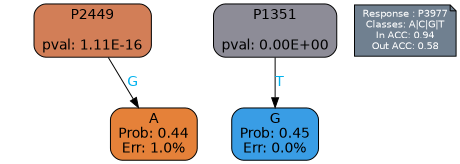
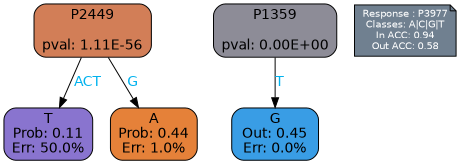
node "P2449 pval: 1.11E-16": label "P2449 pval: 1.11E-16" -> "P2449 pval: 1.11E-56"
node "P1351 pval: 0.00E+00": label "P1351 pval: 0.00E+00" -> "P1359 pval: 0.00E+00"
node "T Prob: 0.11 Err: 50.0%": added
node "G Prob: 0.45 Err: 0.0%": label "G Prob: 0.45 Err: 0.0%" -> "G Out: 0.45 Err: 0.0%"
